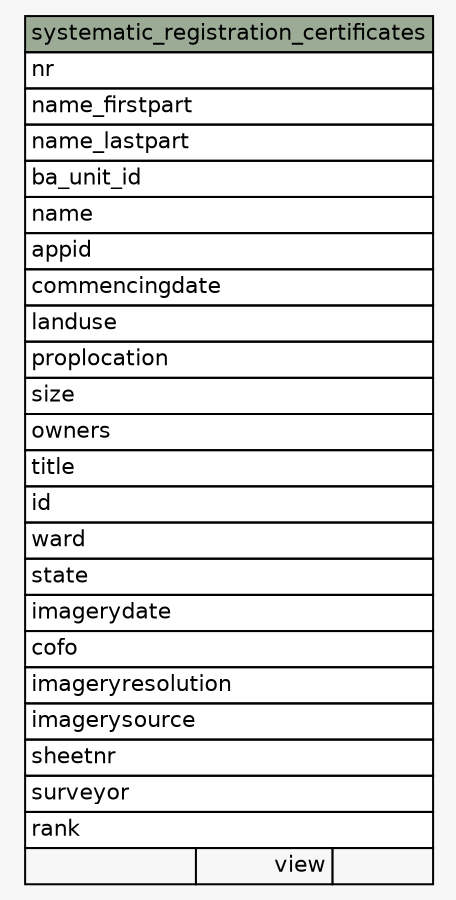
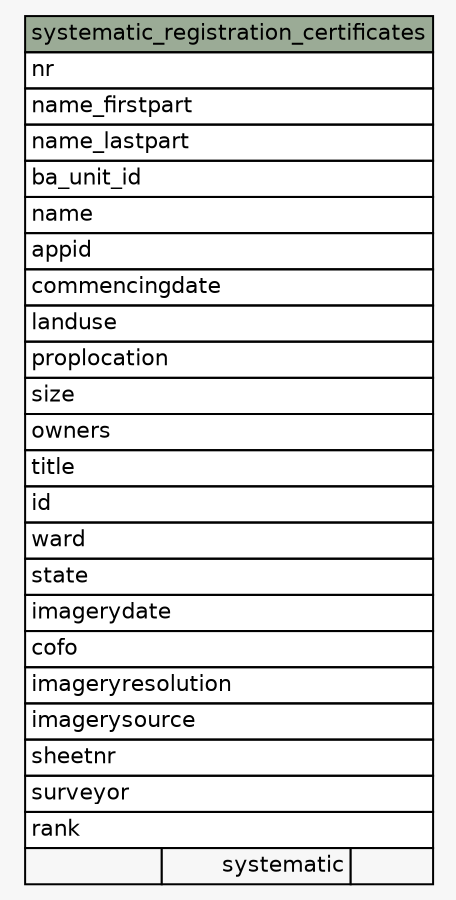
node "systematic_registration_certificates": text "view" -> "systematic"
